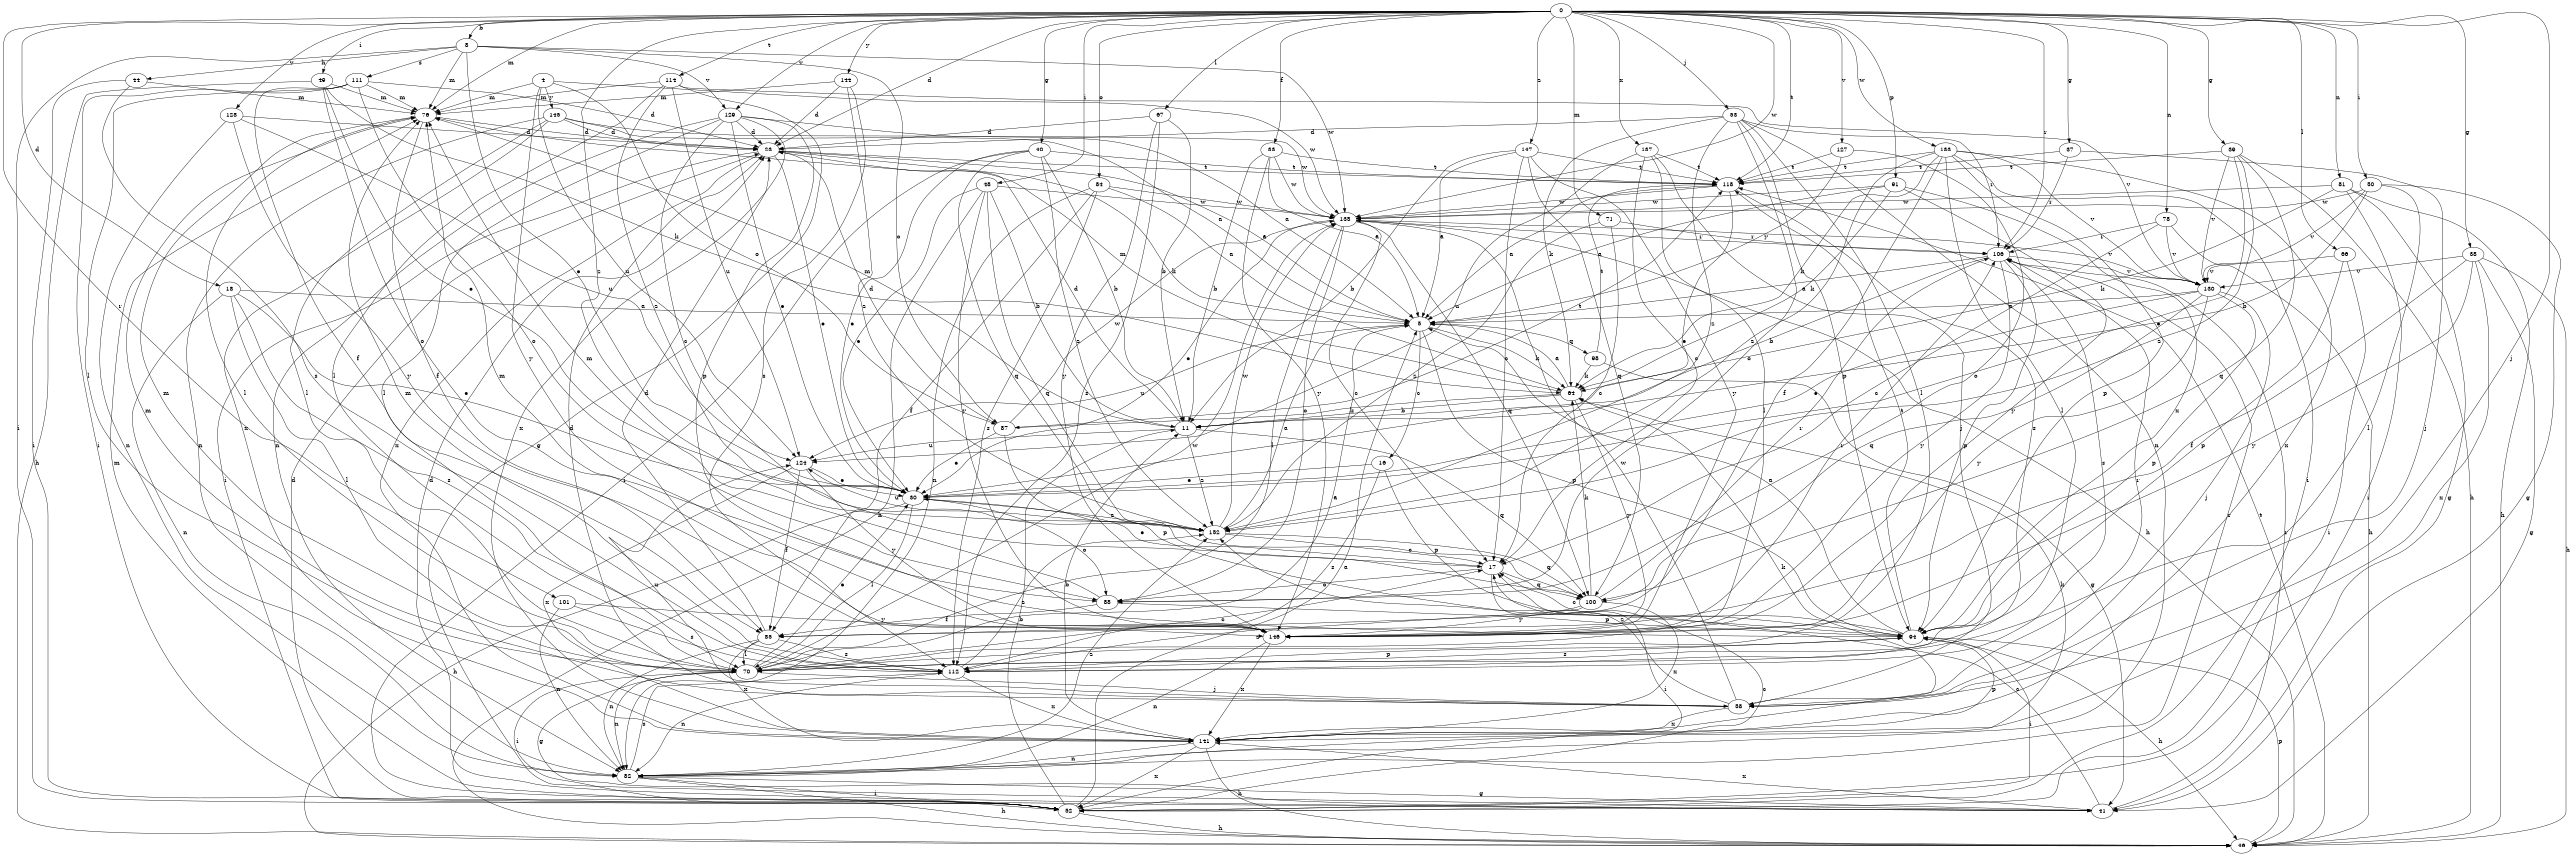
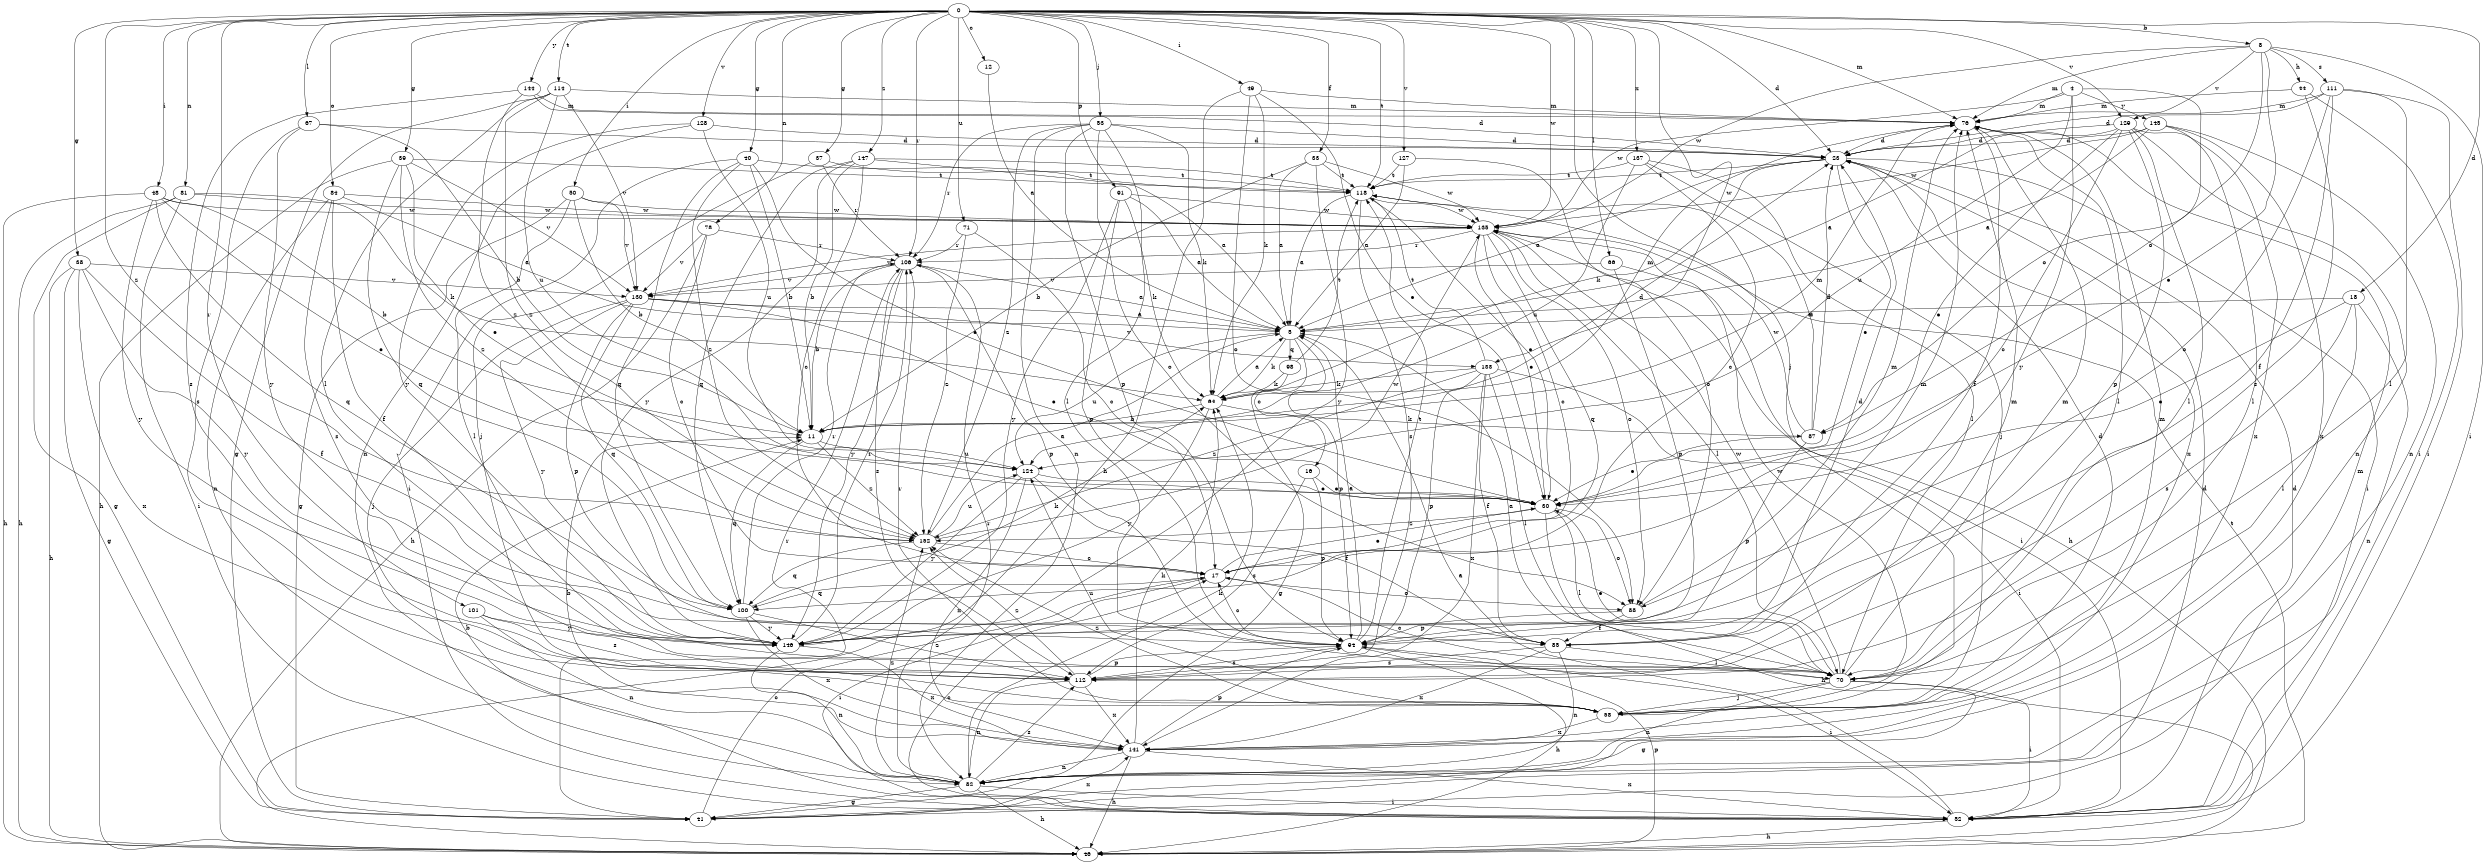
node "12": added
edge "0" -> "71": label "m" -> "u"
edge "133" -> "130": reversed
edge "127" -> "5": label "y" -> "a"
edge "91" -> "94": label "x" -> "p"
